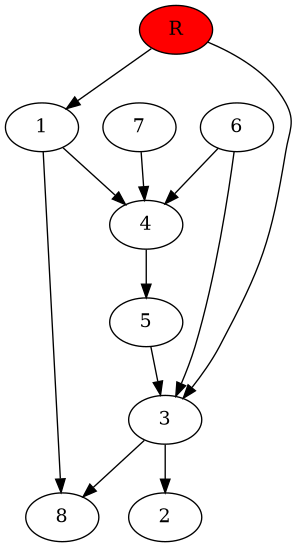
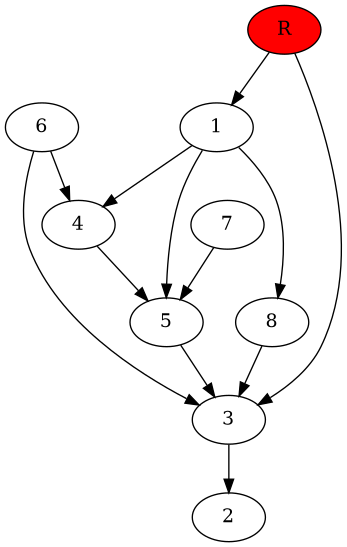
edge "7" -> "4": now "7" -> "5"
edge "1" -> "5": added
edge "3" -> "8": reversed
